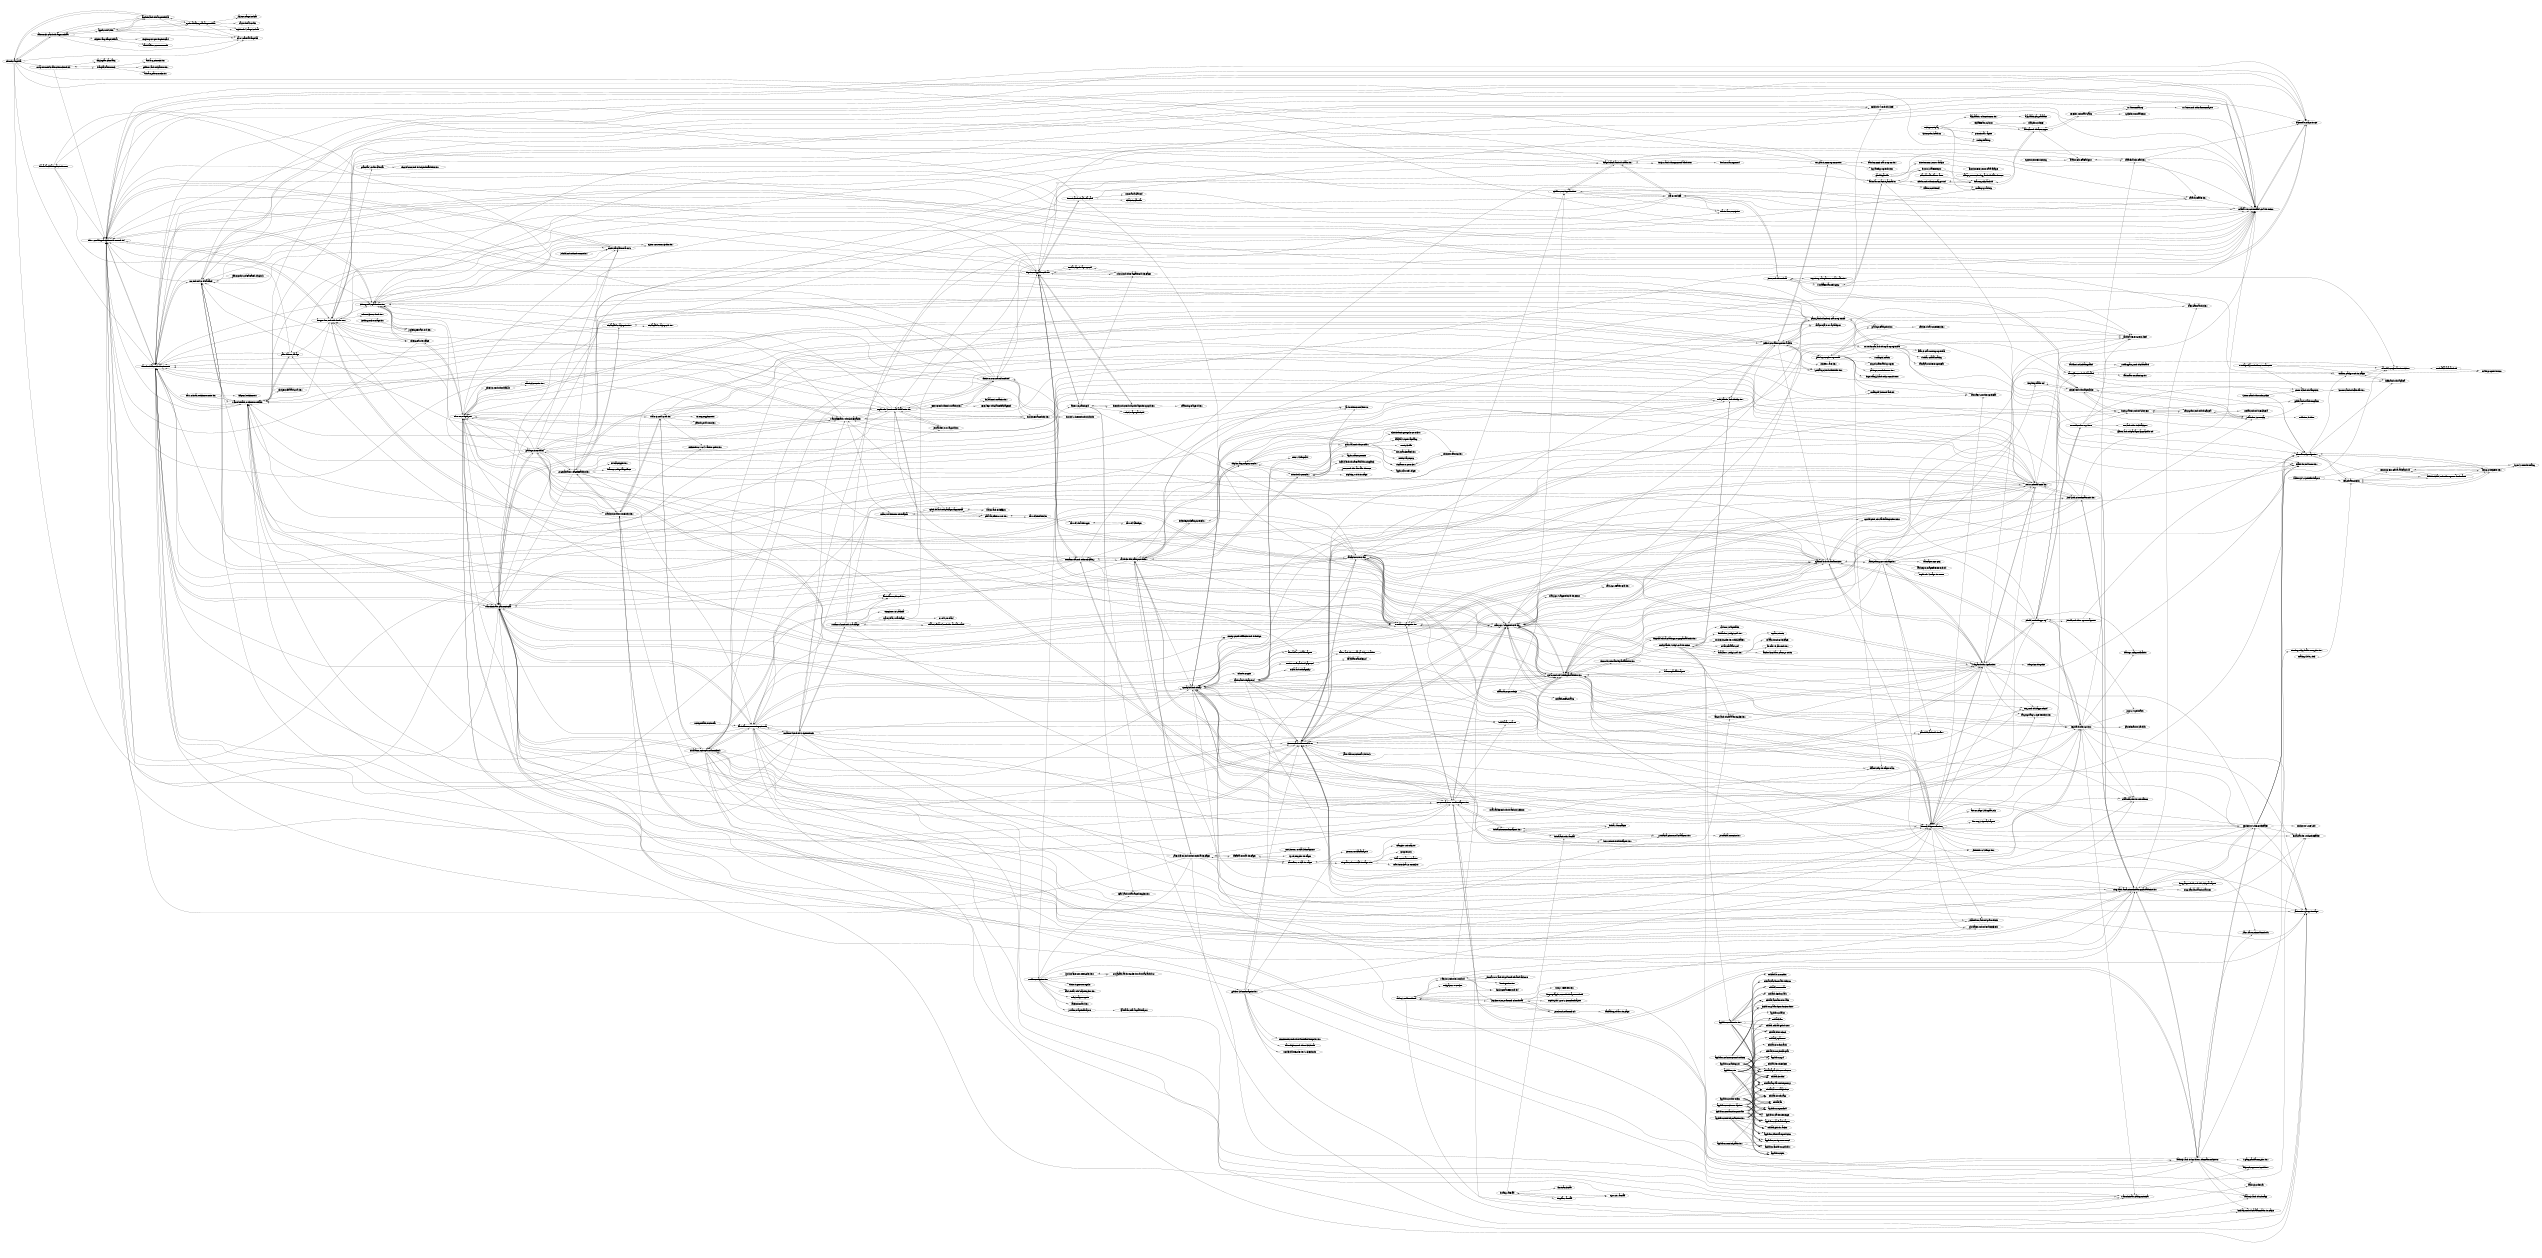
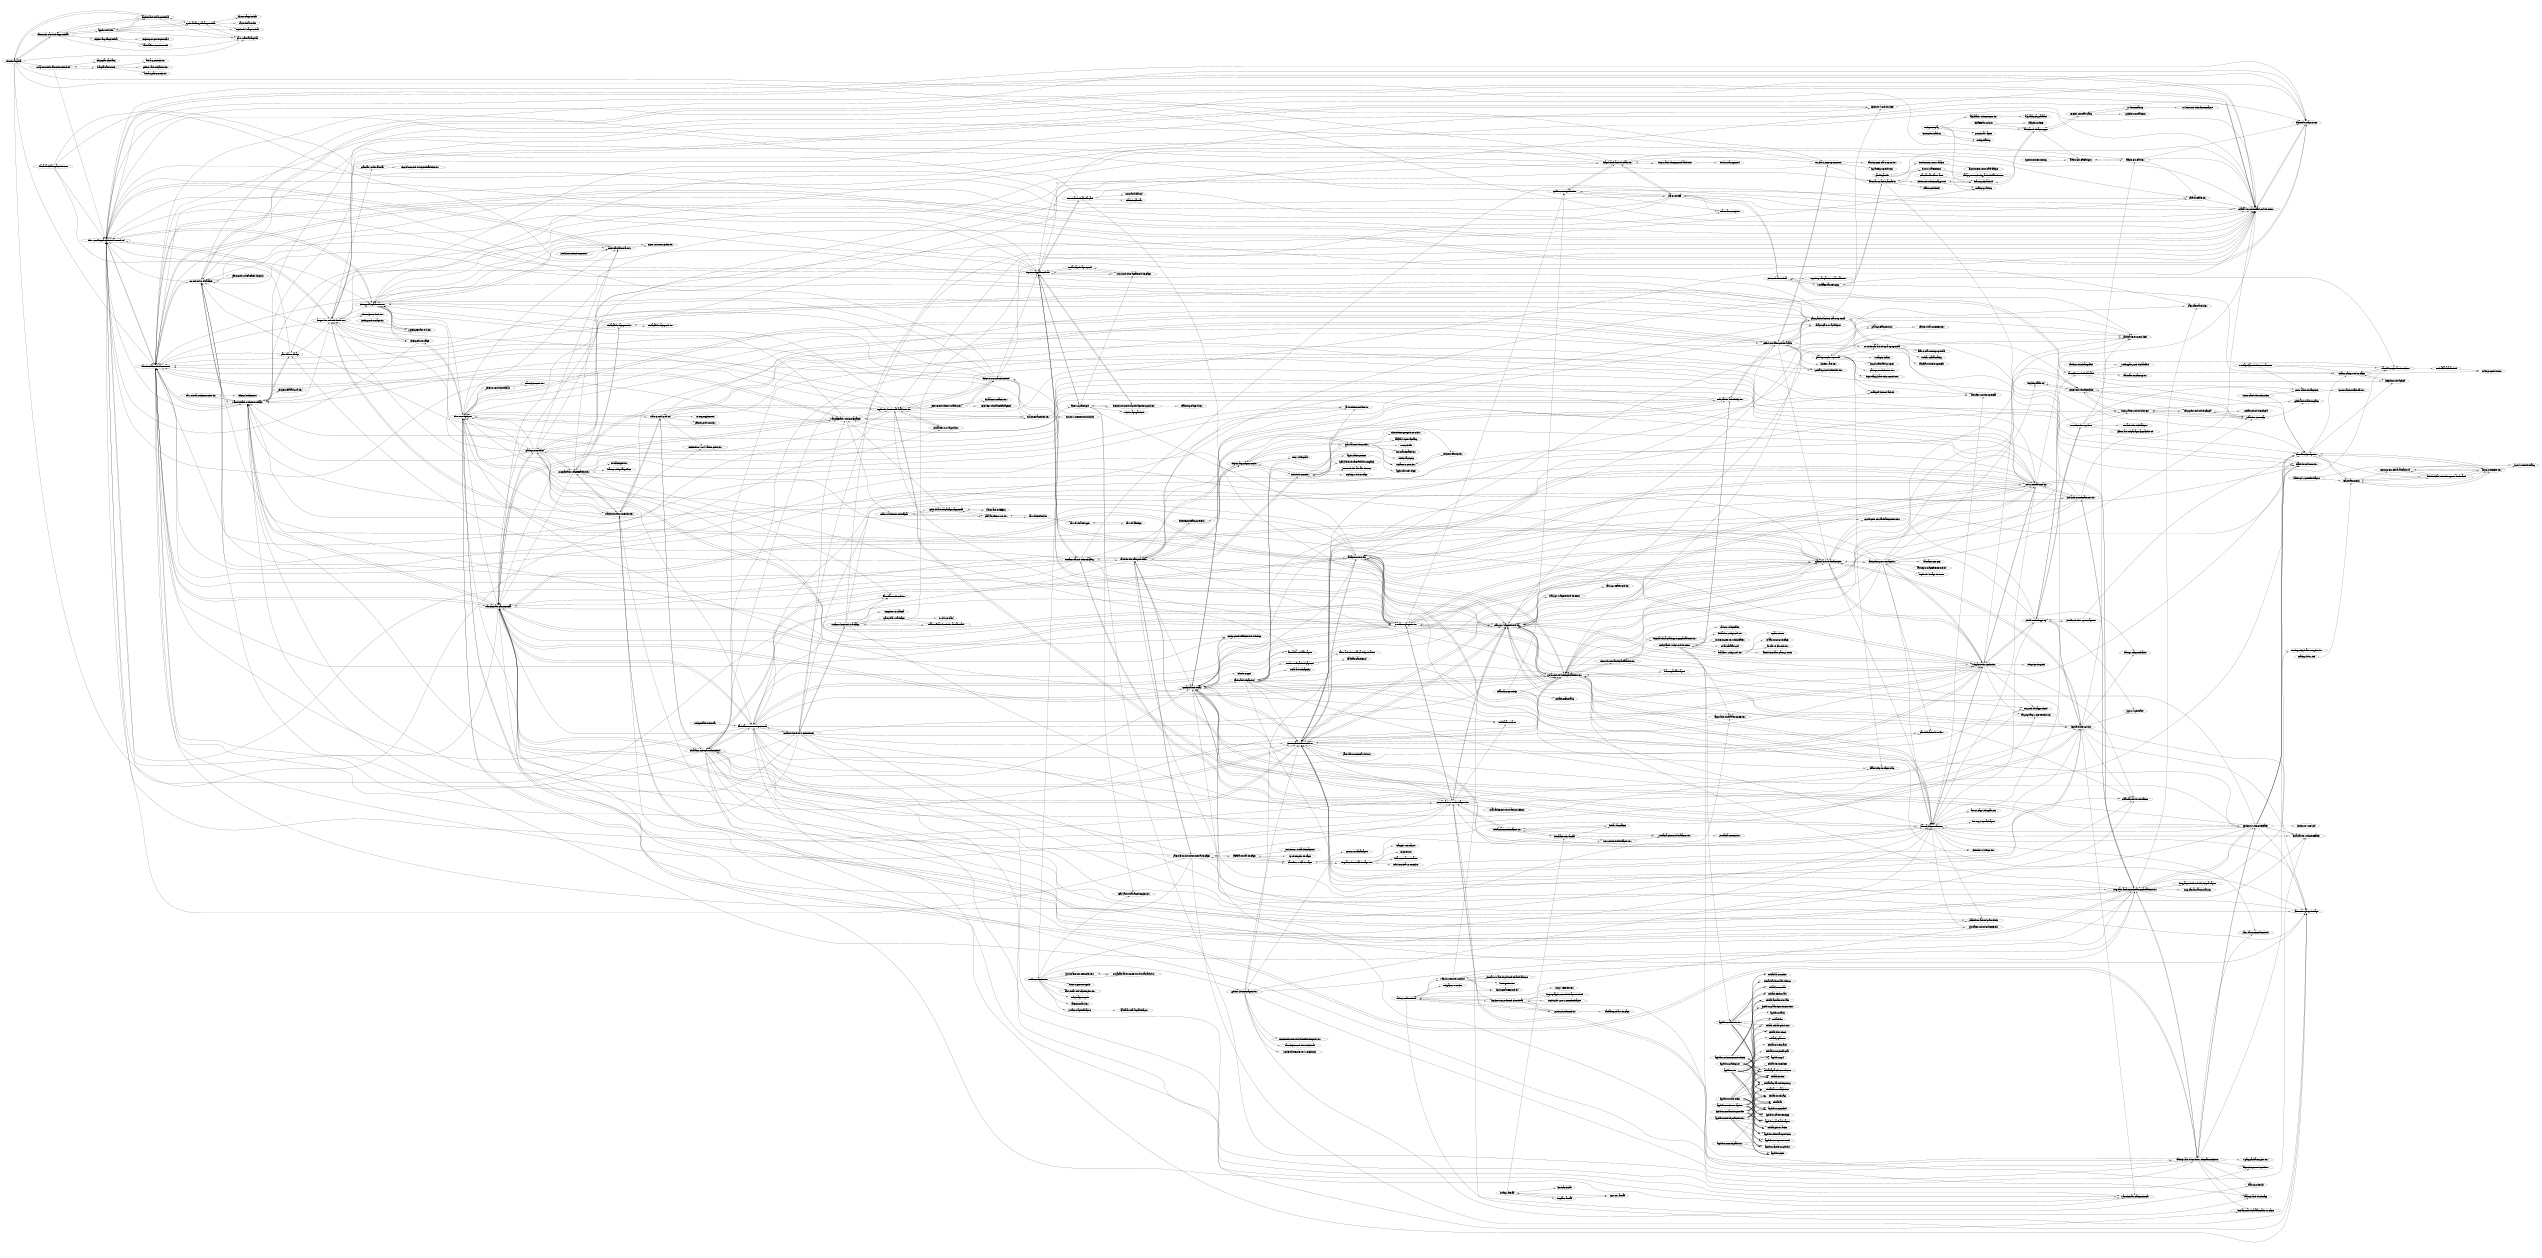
node "nadavfima/GlowPadView": label "nadavfima/GlowPadView" -> "adapter/GlowPadView"
node "subfuzion/droidex": removed
node "gabrielemariotti/cardslib": removed
edge "bauerca/drag-sort-listview" -> "chrisbanes/Android-PullToRefresh": reversed
